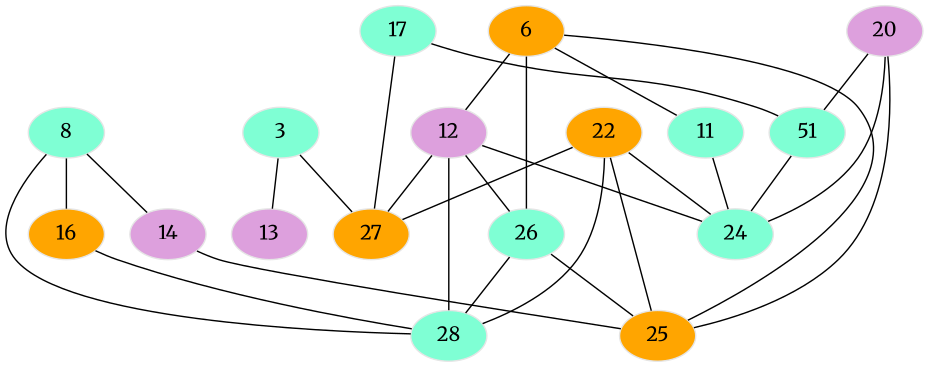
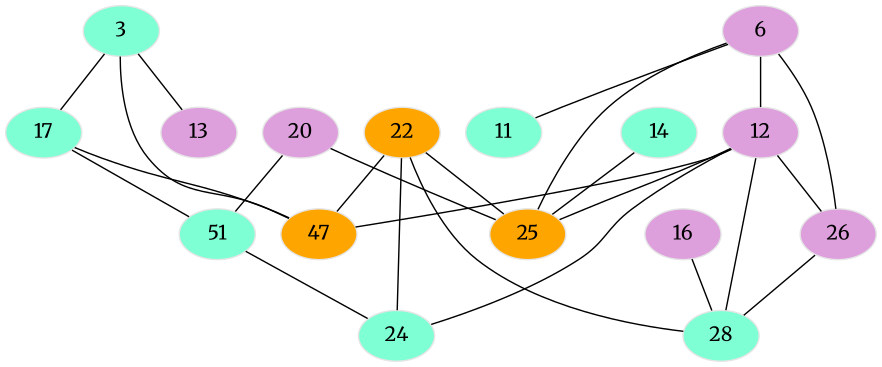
node "6": fillcolor orange -> plum
edge "3" -- "17": added
node "8": removed
edge "20" -- "24": removed
edge "11" -- "24": removed
node "16": fillcolor orange -> plum
node "14": fillcolor plum -> aquamarine
node "27": label "27" -> "47"
node "26": fillcolor aquamarine -> plum
edge "26" -- "25": now "12" -- "25"
